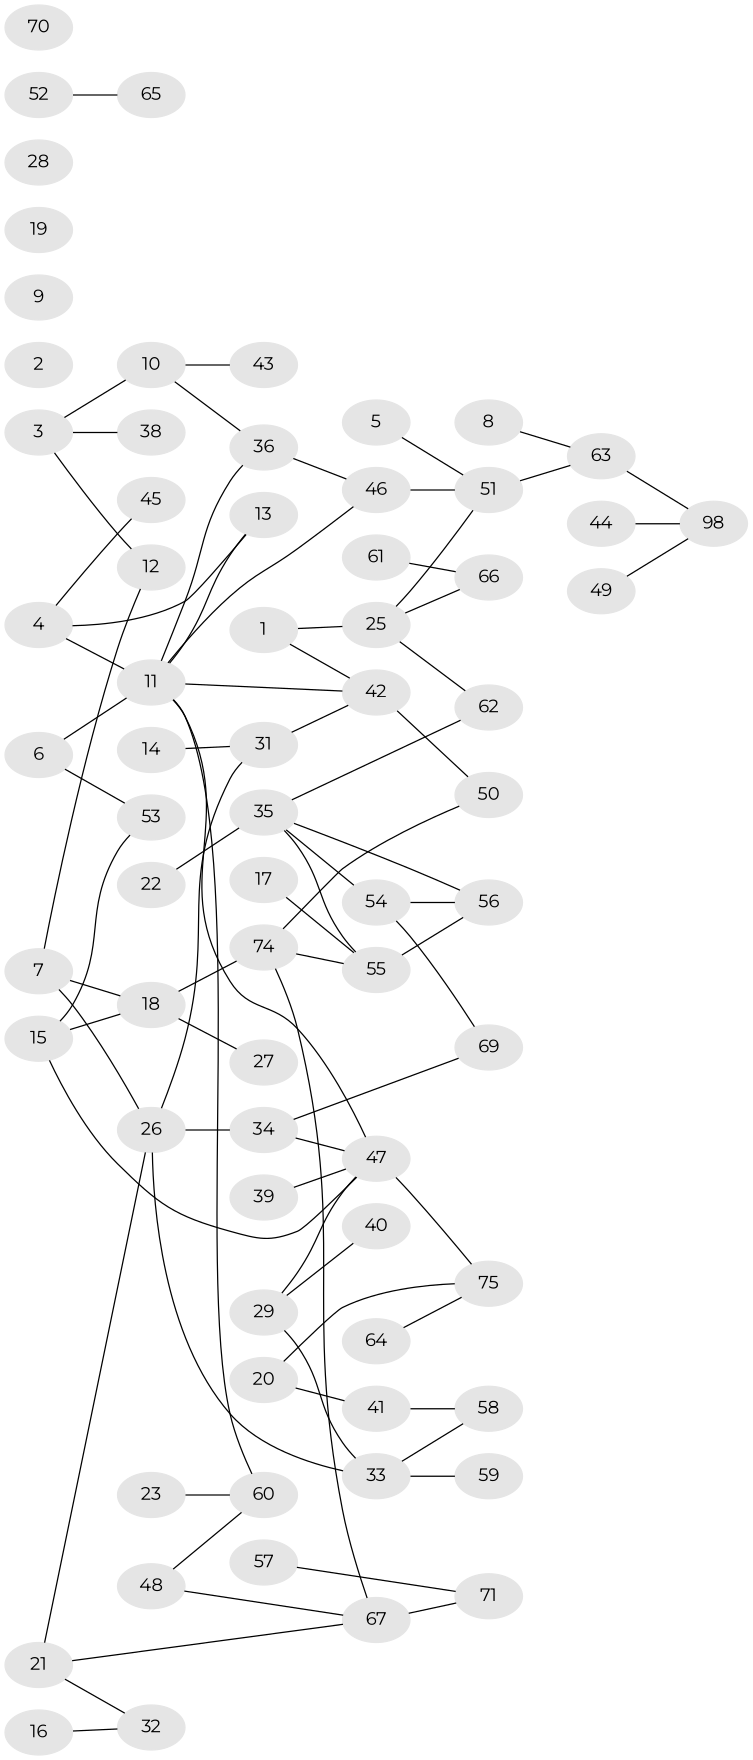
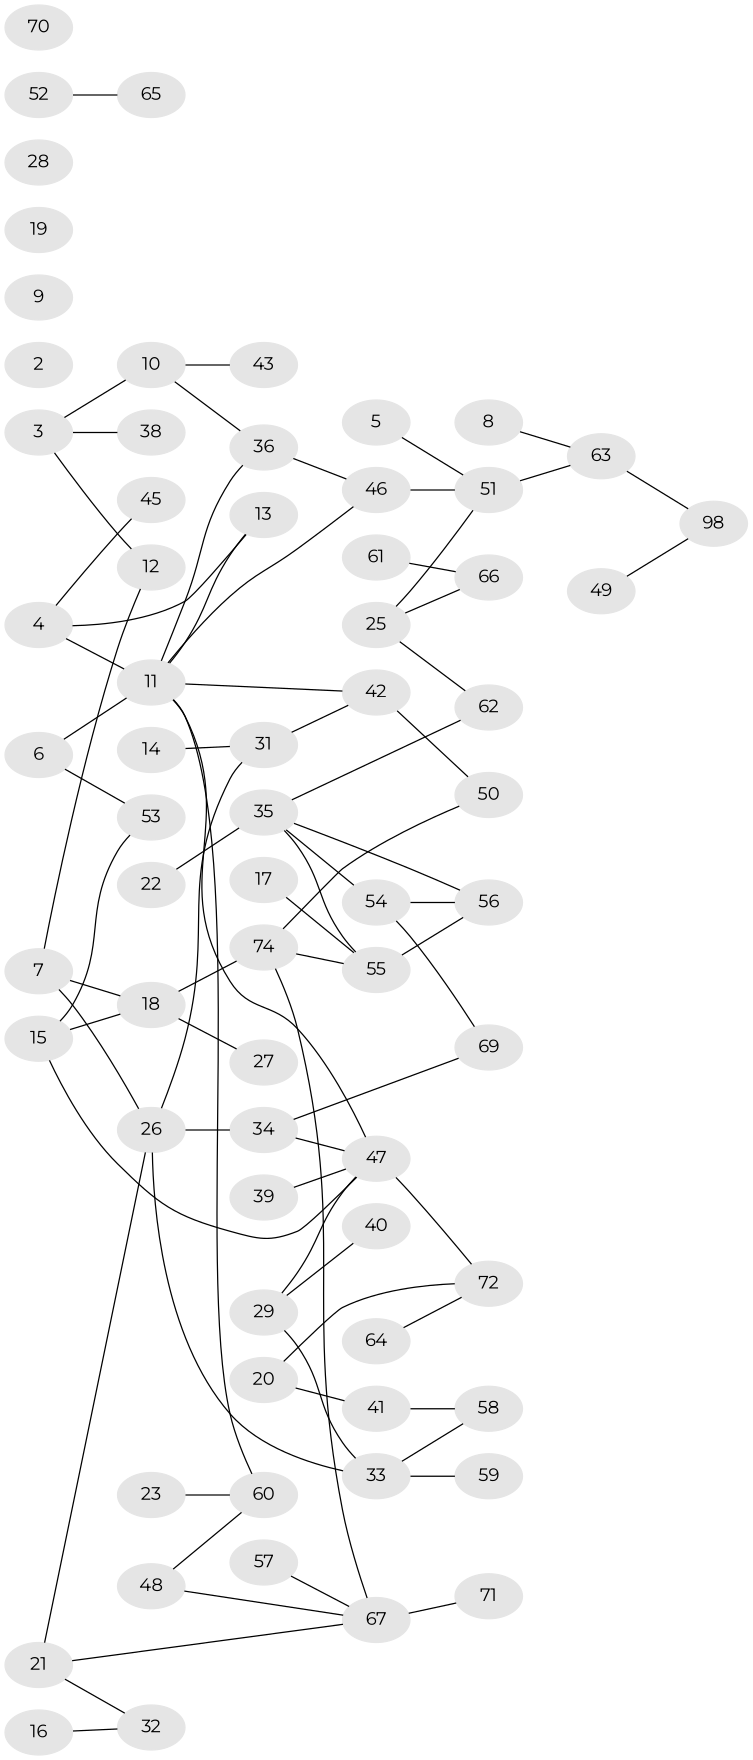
node "44": removed
node "1": removed
node "75": label "75" -> "72"
edge "57" -- "71": now "57" -- "67"
